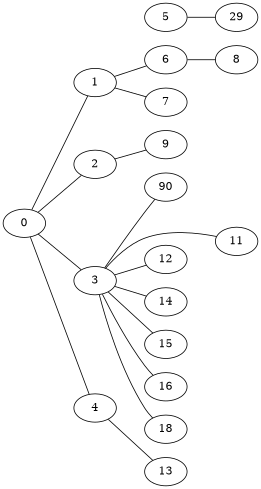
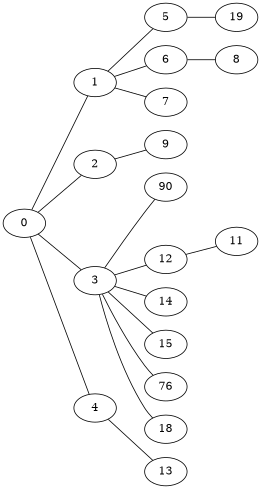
node "29": label "29" -> "19"
edge "5" -- "1": added
edge "11" -- "3": now "11" -- "12"
node "16": label "16" -> "76"
